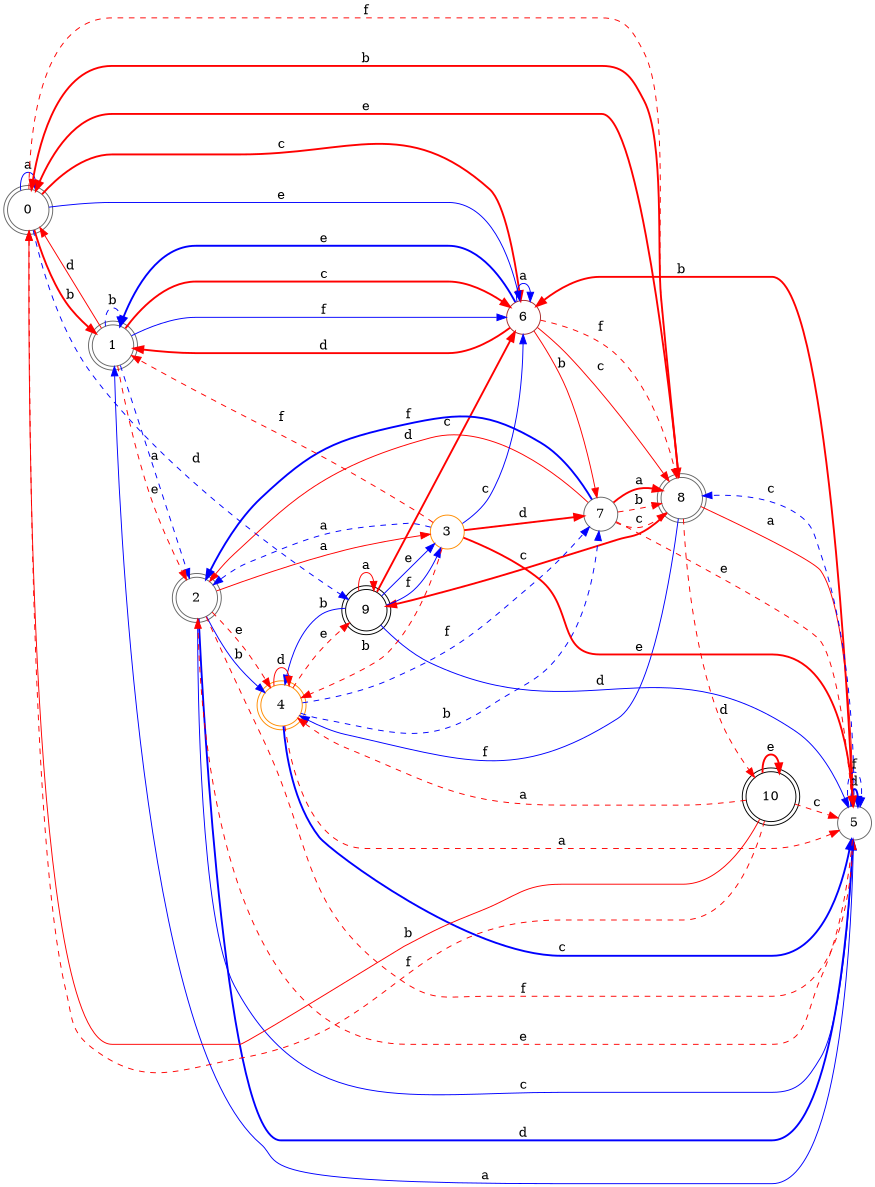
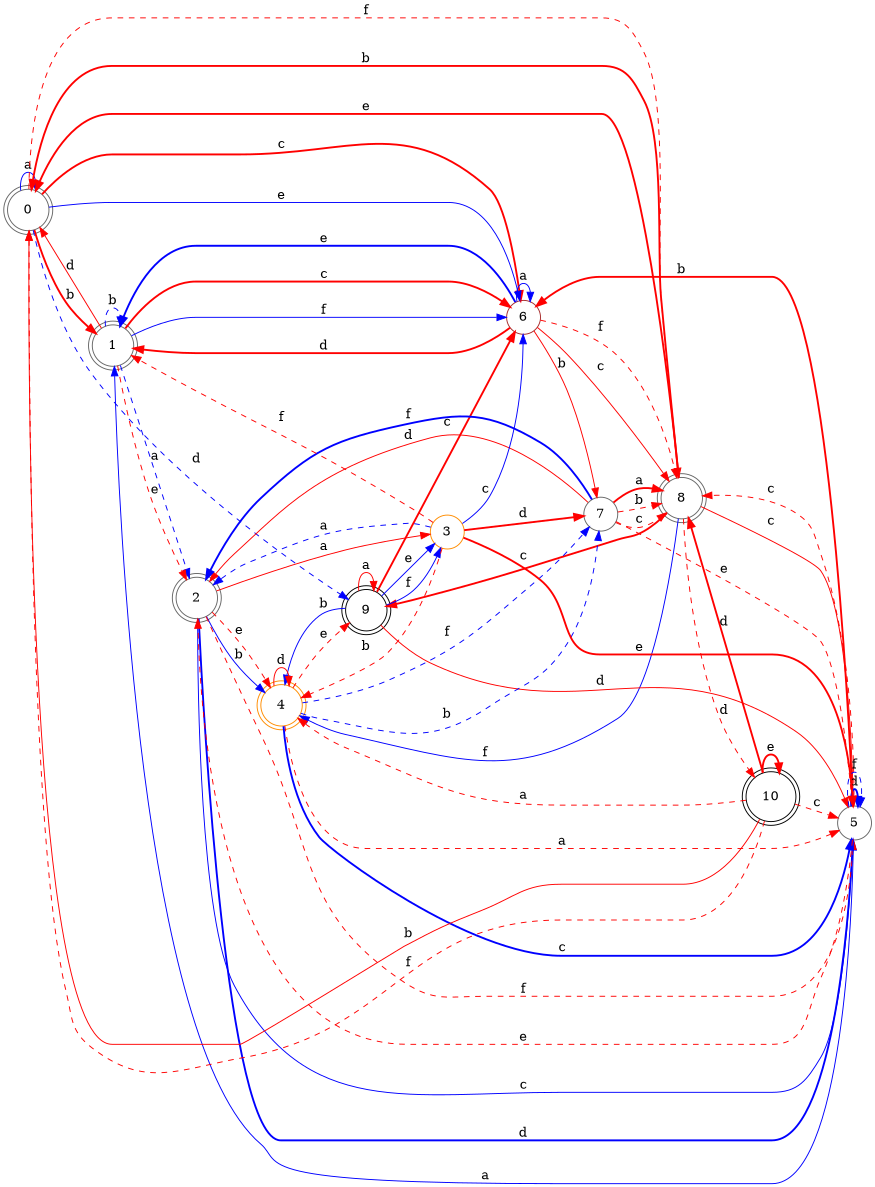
edge "8" -> "5": label "a" -> "c"
edge "5" -> "8": color blue -> red
edge "10" -> "8": added, label "d"
edge "9" -> "5": color blue -> red
